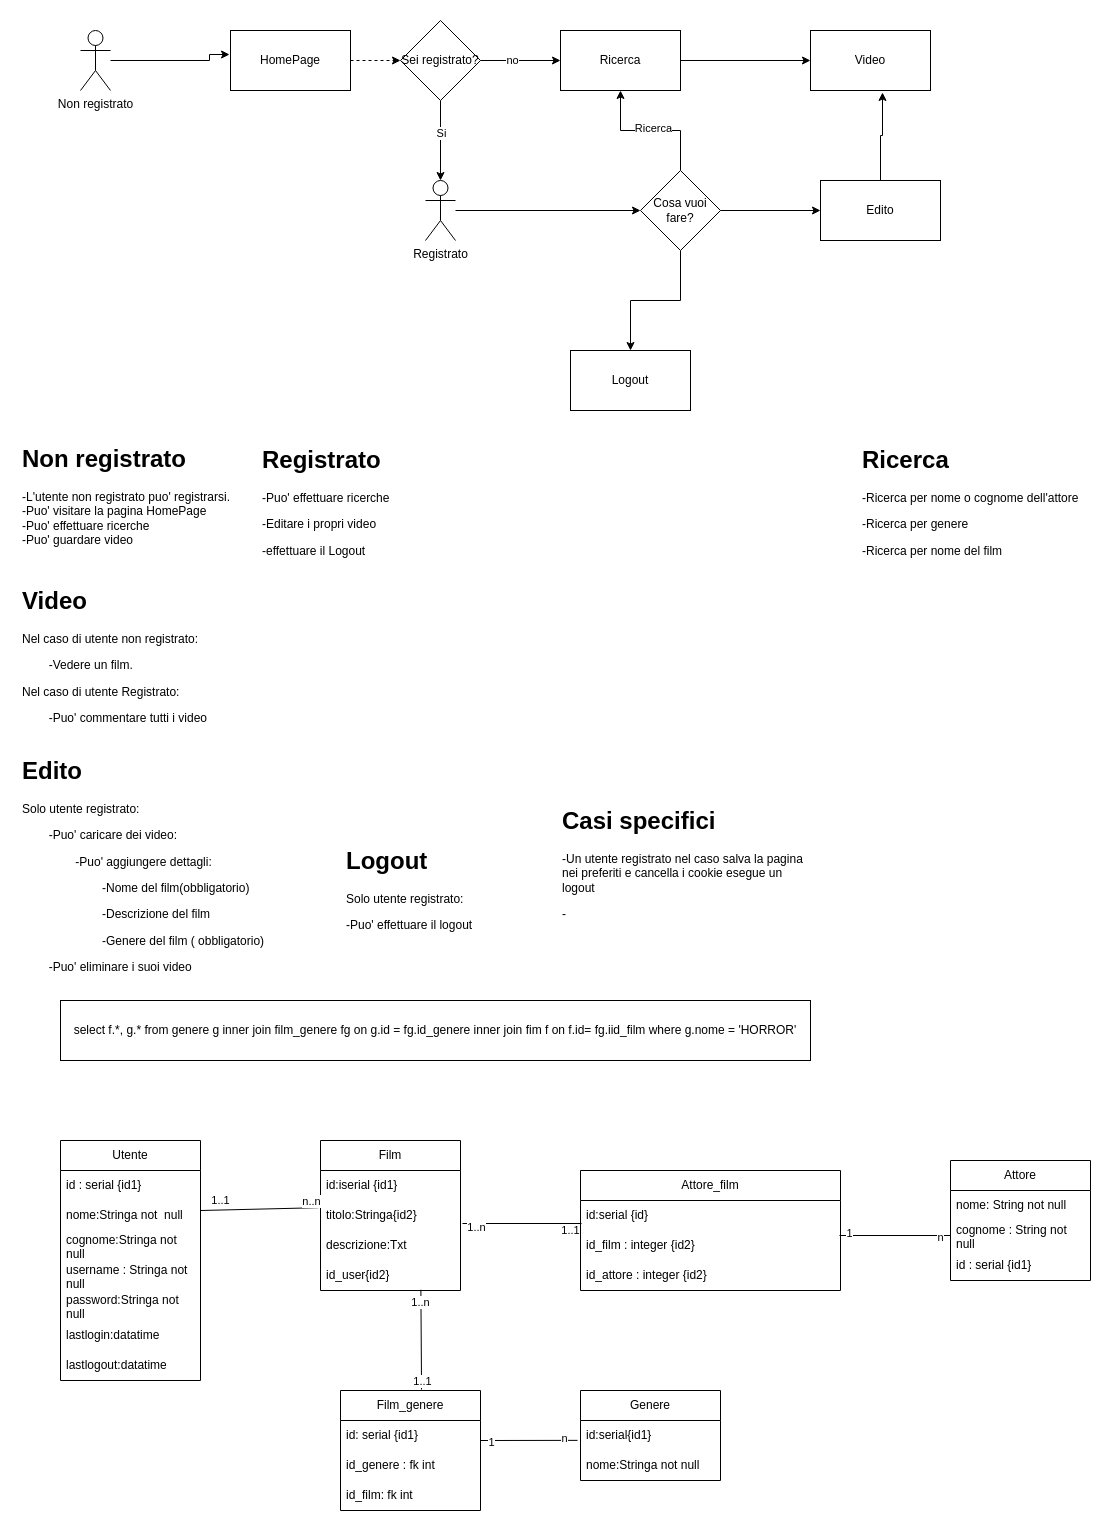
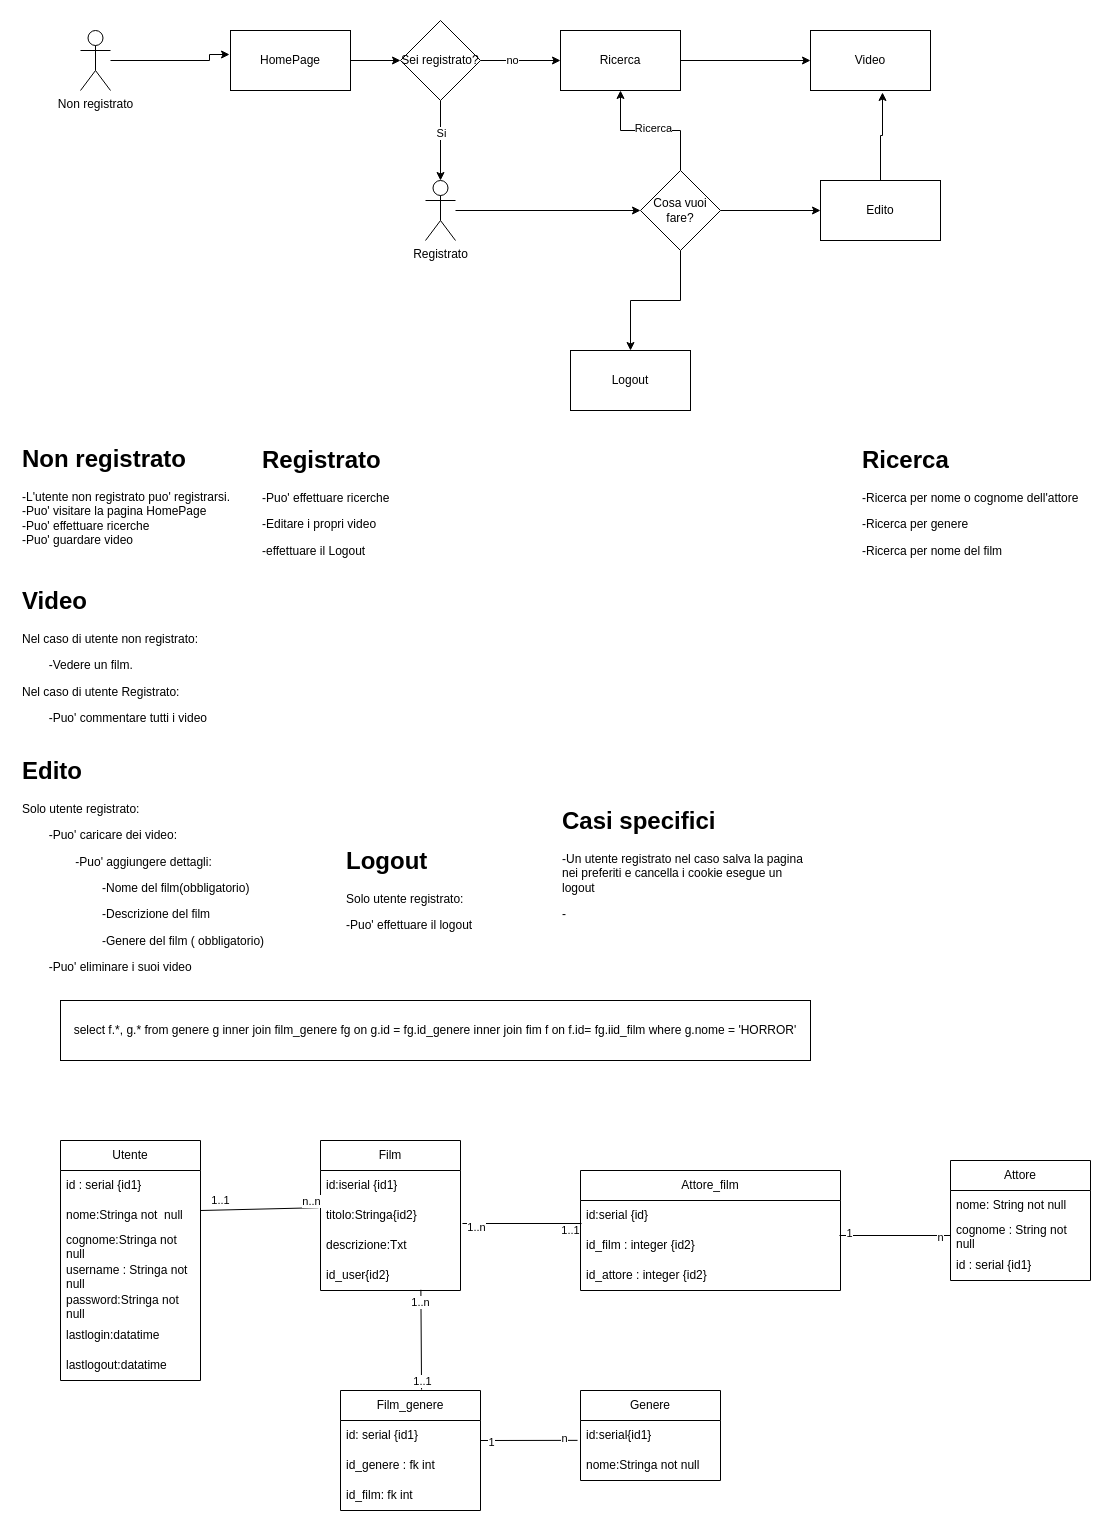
edge "HomePage" -> "Sei registrato?": style dashed -> solid
